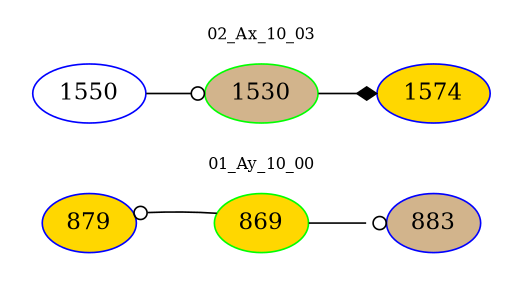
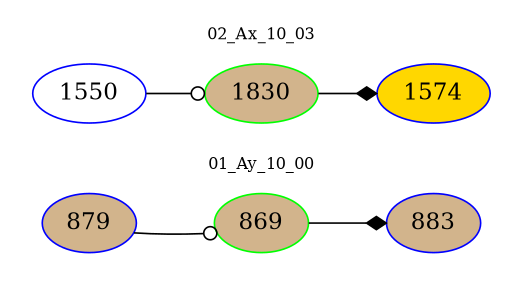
node "1530": label "1530" -> "1830"
edge "869" -> "879": reversed
node "879": fillcolor gold -> tan
node "869": fillcolor gold -> tan
edge "869" -> "883": arrowhead odot -> diamond
